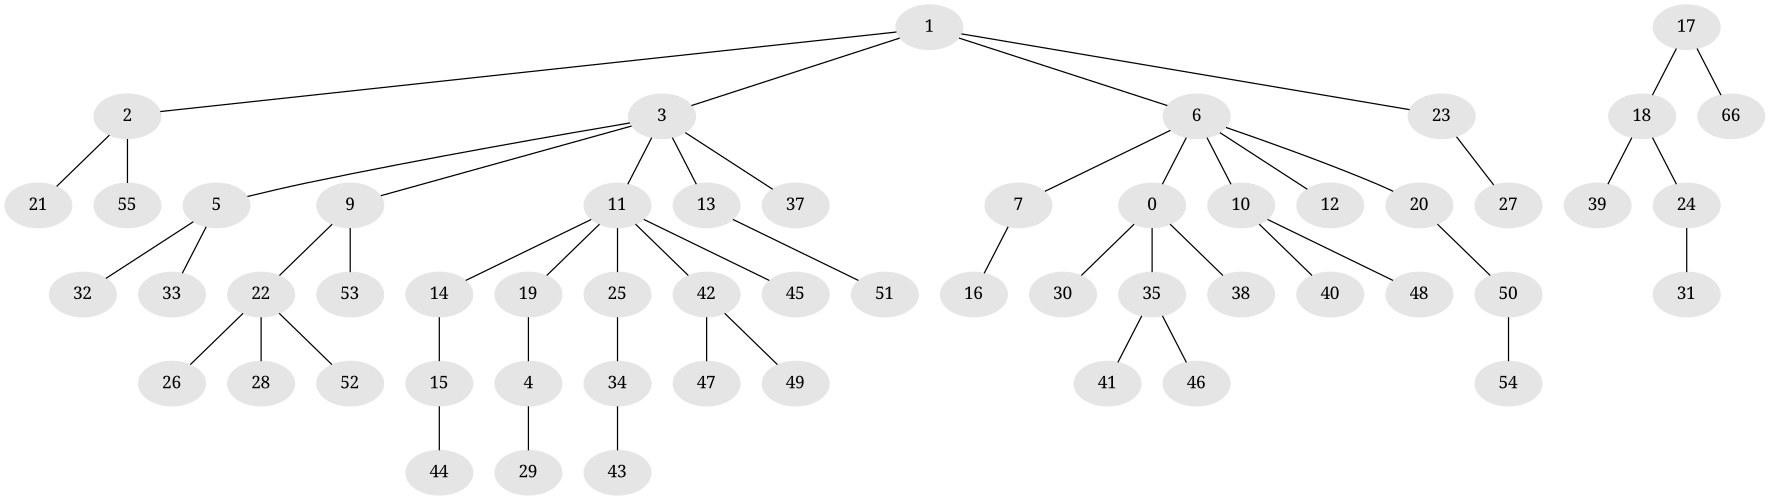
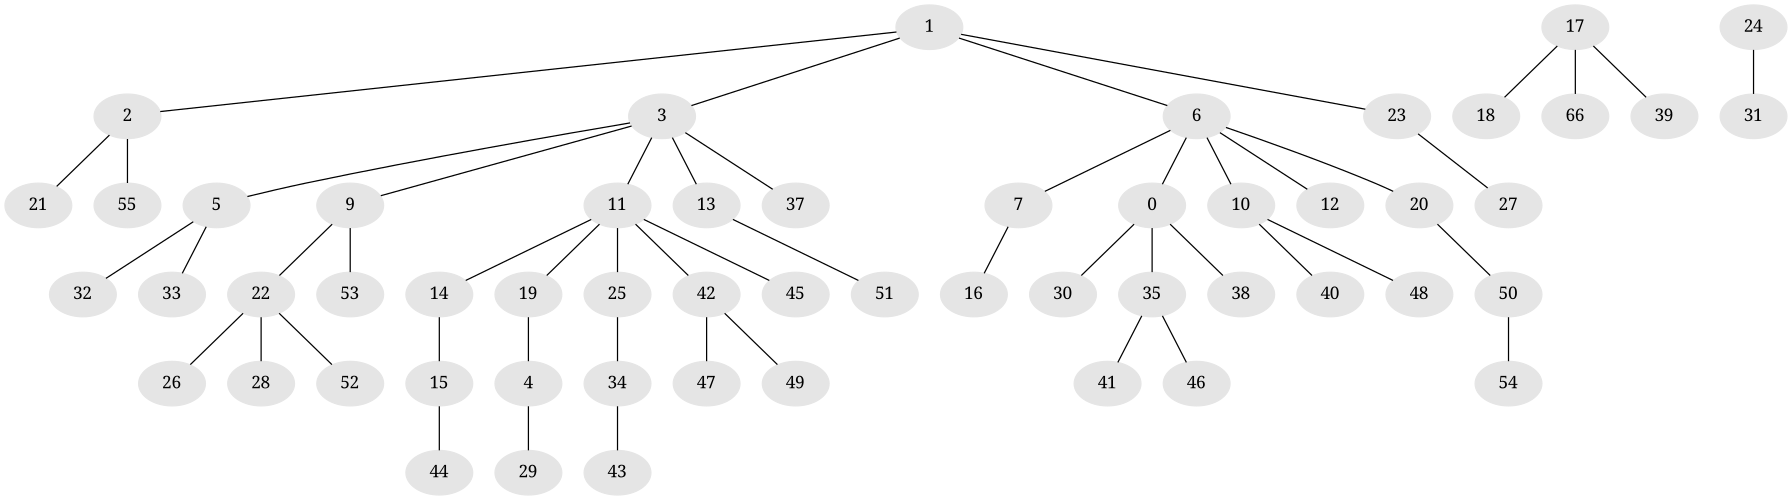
edge "18" -- "39": now "17" -- "39"
edge "18" -- "24": removed
